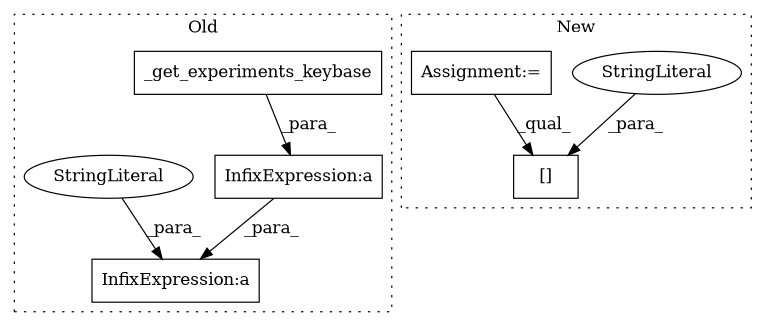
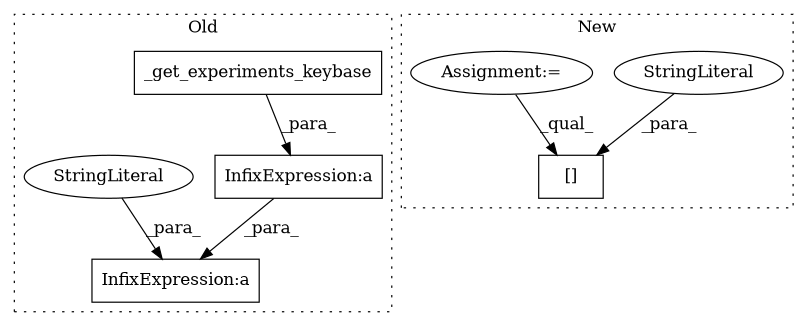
node "Assignment:=": shape box -> ellipse
